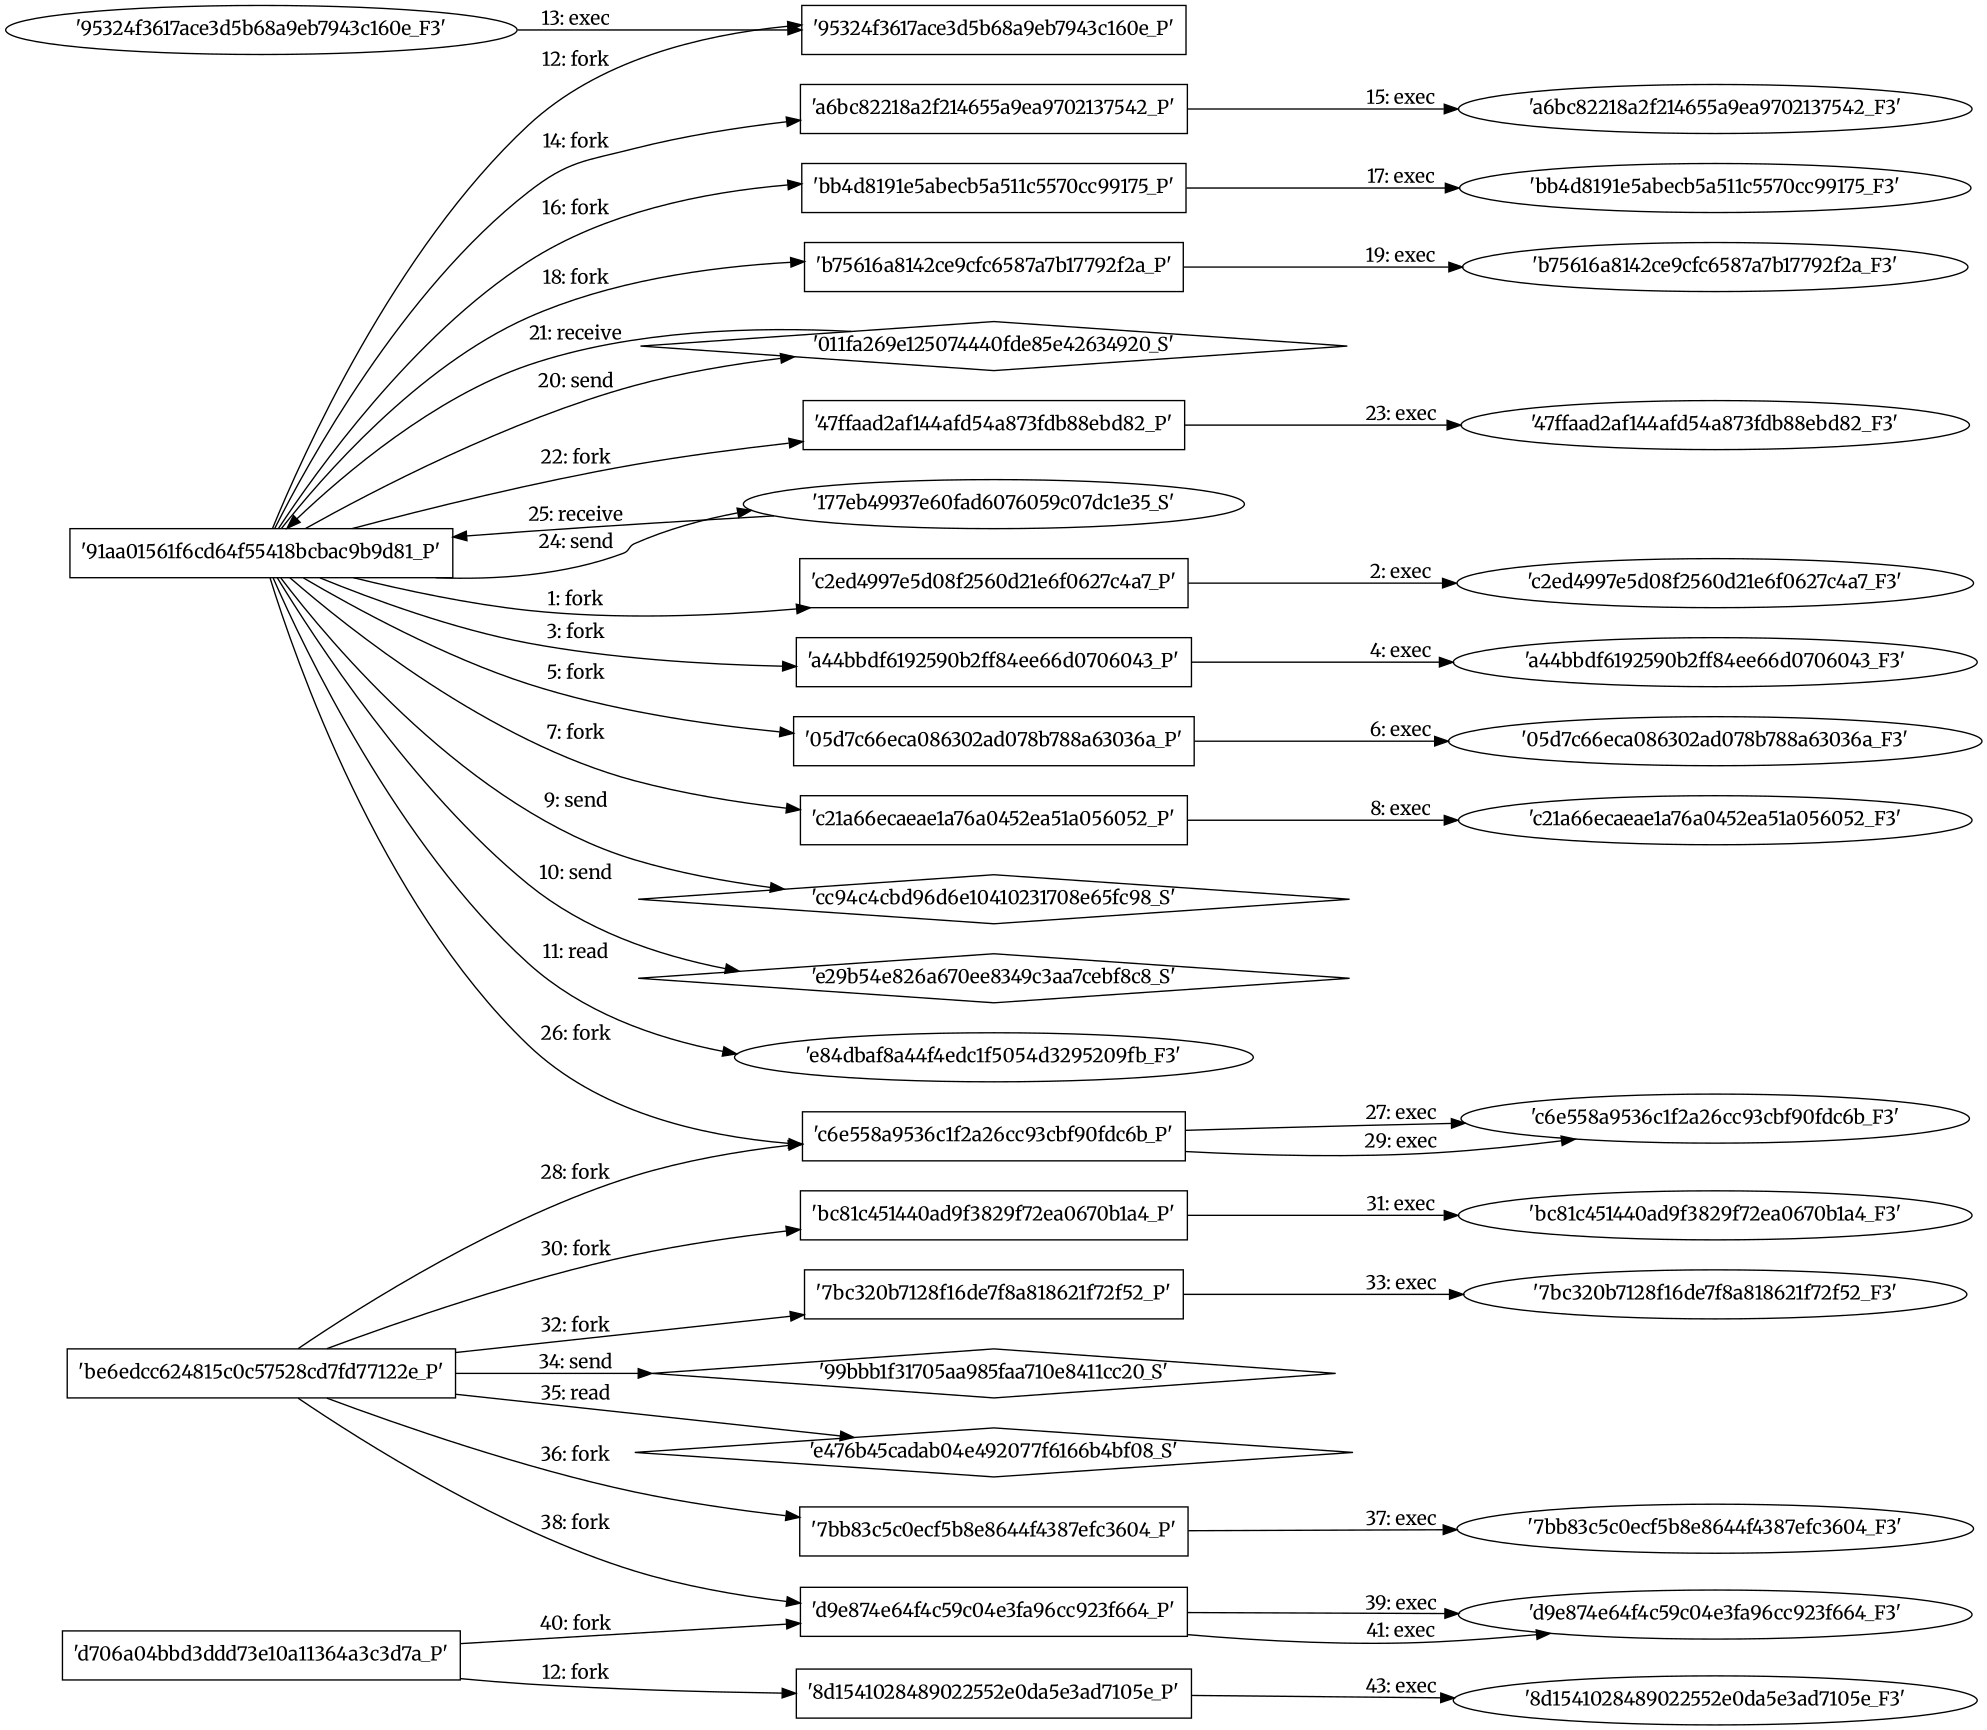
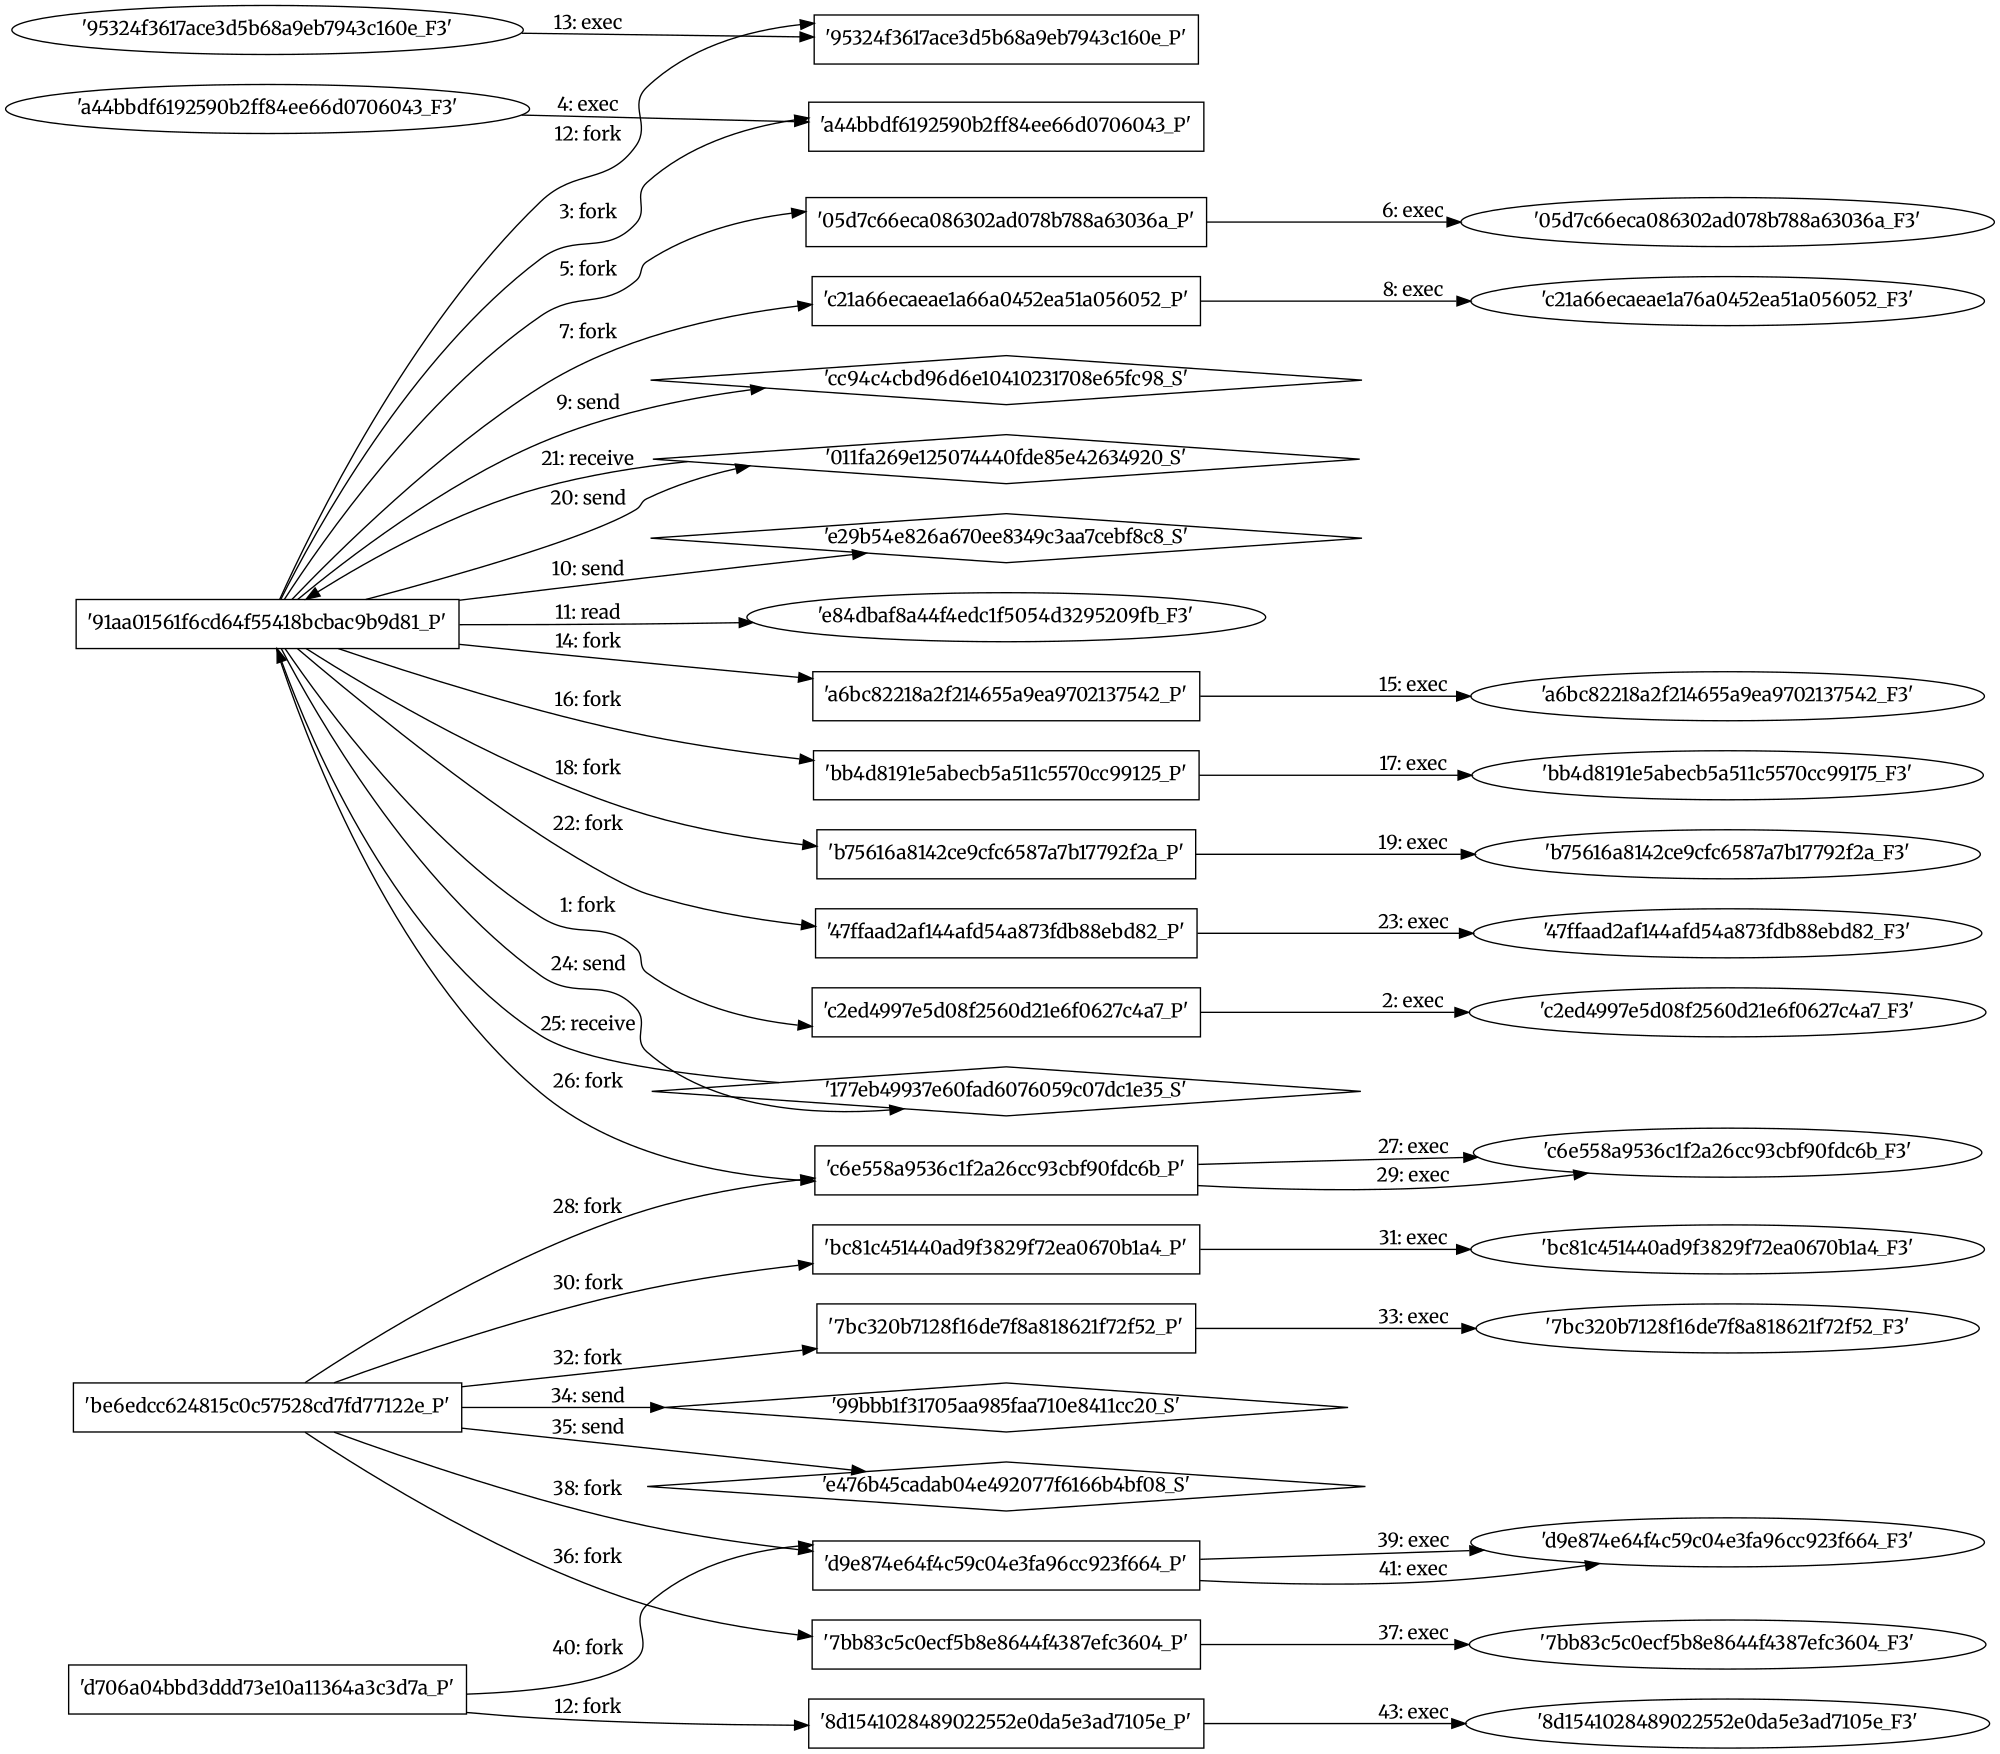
node "'bb4d8191e5abecb5a511c5570cc99175_P'": label "'bb4d8191e5abecb5a511c5570cc99175_P'" -> "'bb4d8191e5abecb5a511c5570cc99125_P'"
node "'177eb49937e60fad6076059c07dc1e35_S'": shape ellipse -> diamond
edge "'a44bbdf6192590b2ff84ee66d0706043_P'" -> "'a44bbdf6192590b2ff84ee66d0706043_F3'": reversed
node "'c21a66ecaeae1a76a0452ea51a056052_P'": label "'c21a66ecaeae1a76a0452ea51a056052_P'" -> "'c21a66ecaeae1a66a0452ea51a056052_P'"
edge "'be6edcc624815c0c57528cd7fd77122e_P'" -> "'e476b45cadab04e492077f6166b4bf08_S'": label "35: read" -> "35: send"
